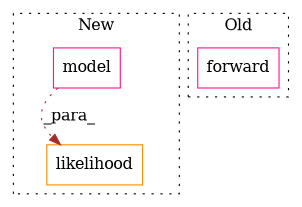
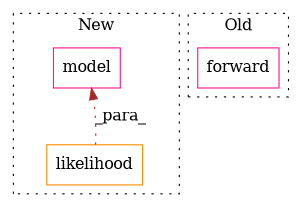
edge "model" -> "likelihood": reversed
